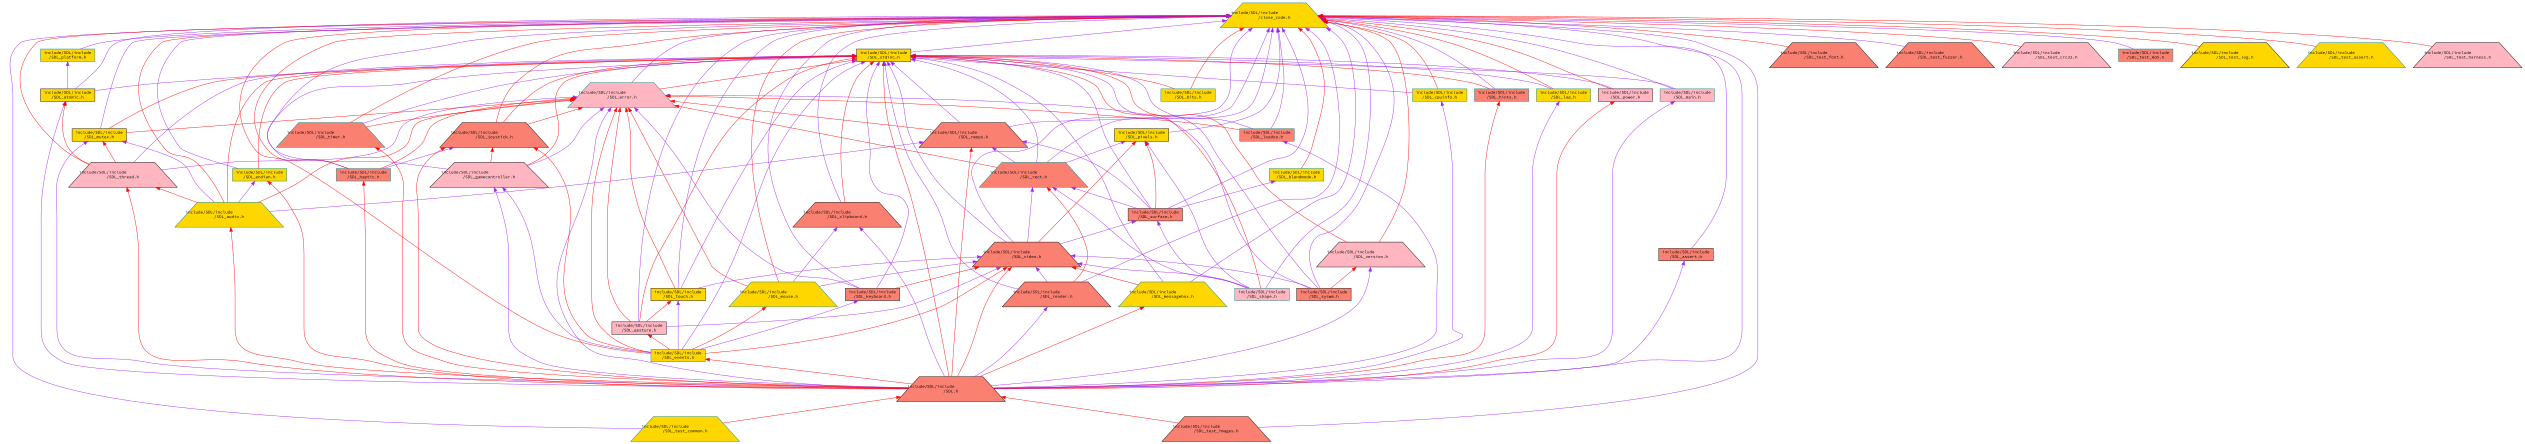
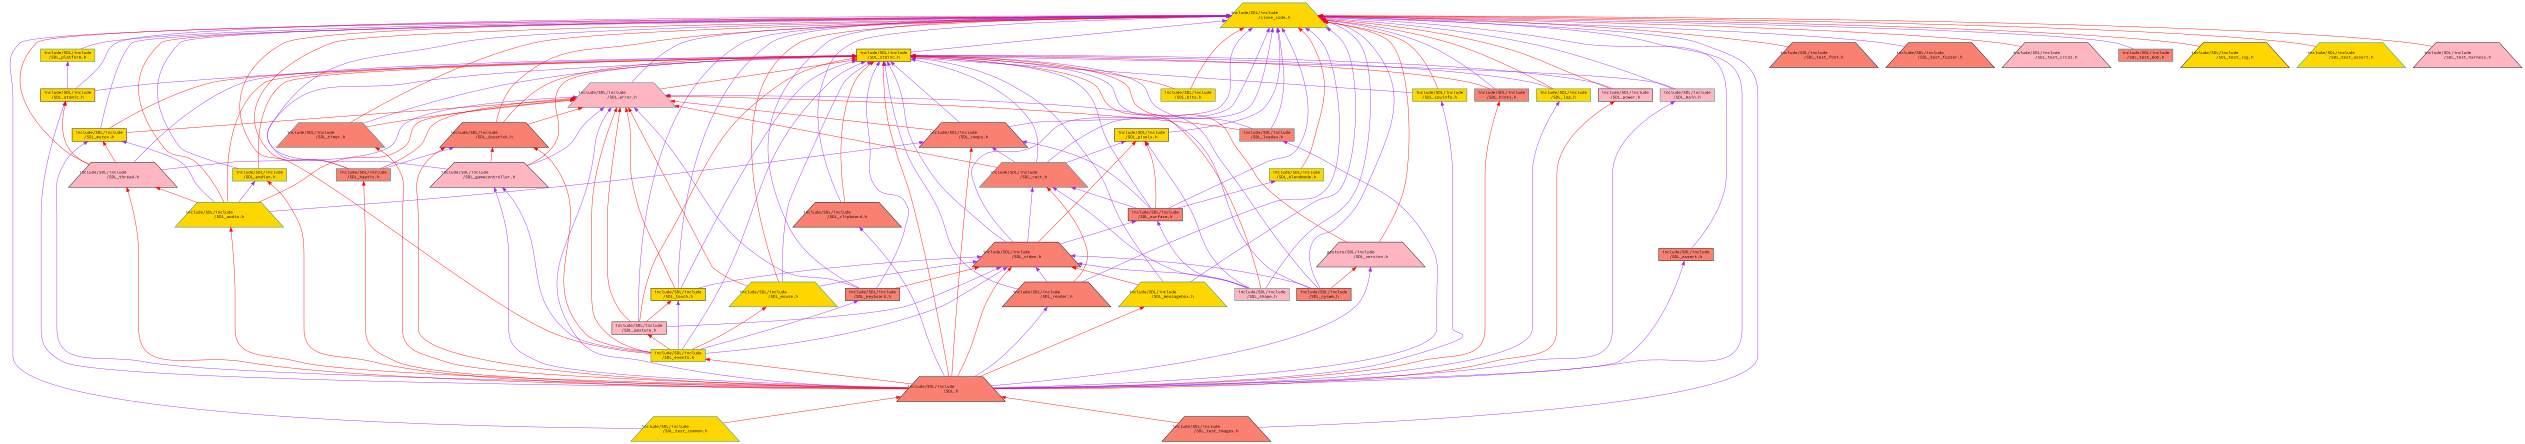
edge "include/SDL/include /SDL_mouse.h" -> "include/SDL/include /SDL_clipboard.h": now "include/SDL/include /SDL_mouse.h" -> "include/SDL/include /SDL_stdinc.h"
node "include/SDL/include /SDL_version.h": label "include/SDL/include /SDL_version.h" -> "gesture/SDL/include /SDL_version.h"
edge "include/SDL/include /SDL_events.h" -> "include/SDL/include /SDL_video.h": color red -> purple
